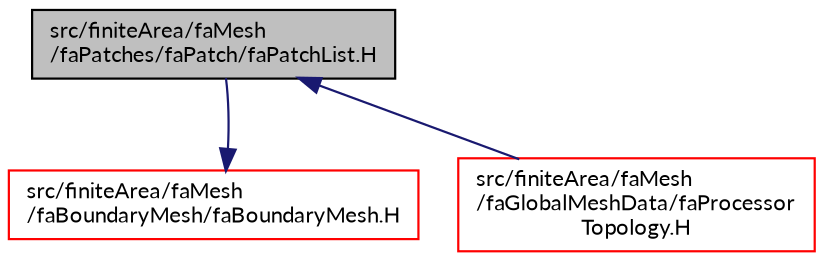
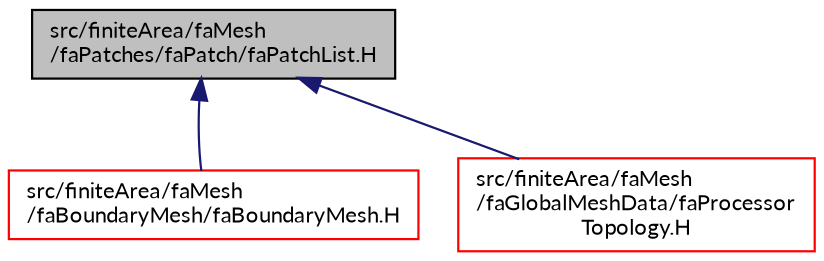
edge "src/finiteArea/faMesh /faPatches/faPatch/faPatchList.H" -> "src/finiteArea/faMesh /faBoundaryMesh/faBoundaryMesh.H": reversed
